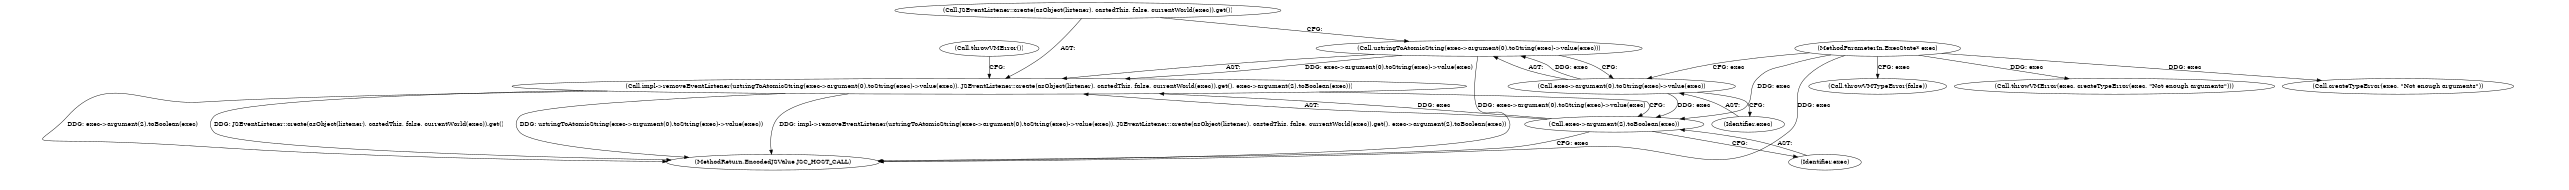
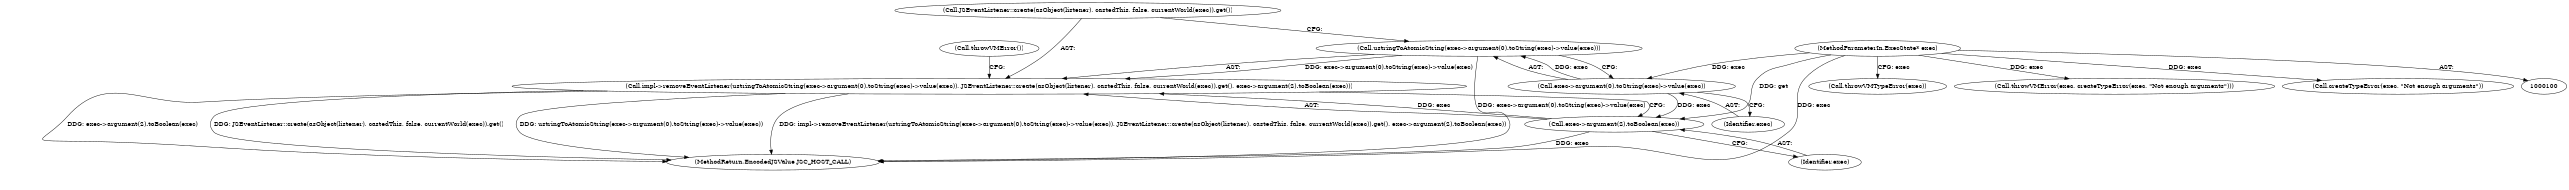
edge "(MethodParameterIn,ExecState* exec)" -> "(Call,exec->argument(0).toString(exec)->value(exec))": label "CFG: exec" -> "DDG: exec"
edge "(MethodParameterIn,ExecState* exec)" -> "(Call,exec->argument(2).toBoolean(exec))": label "DDG: exec" -> "DDG: get"
node "(Call,throwVMTypeError(false))": label "(Call,throwVMTypeError(false))" -> "(Call,throwVMTypeError(exec))"
node "1000100": added
edge "(Call,exec->argument(2).toBoolean(exec))" -> "(MethodReturn,EncodedJSValue JSC_HOST_CALL)": label "CFG: exec" -> "DDG: exec"
